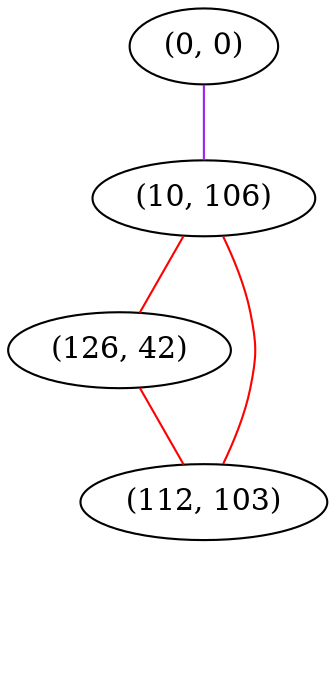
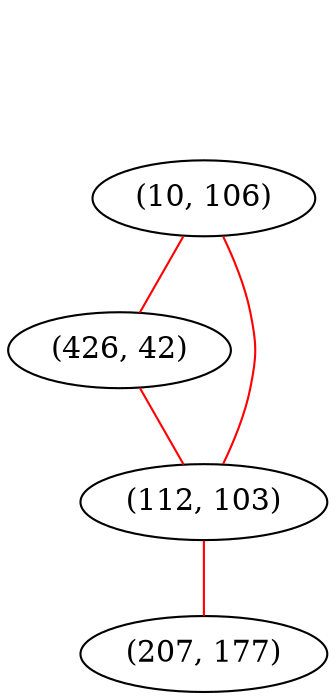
node "(0, 0)": removed
node "(126, 42)": label "(126, 42)" -> "(426, 42)"
node "(207, 177)": added
